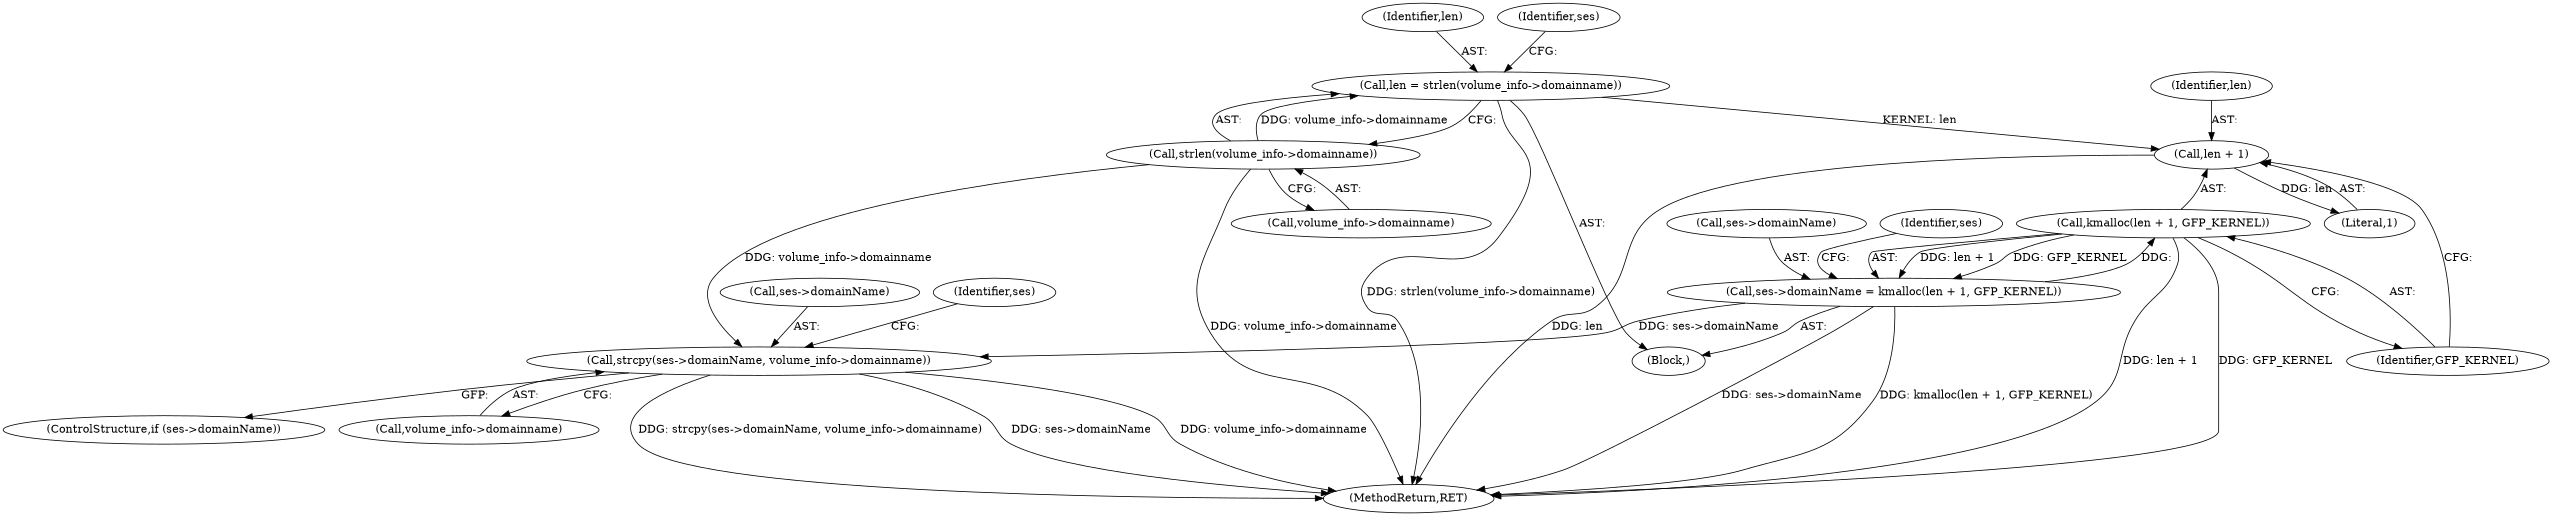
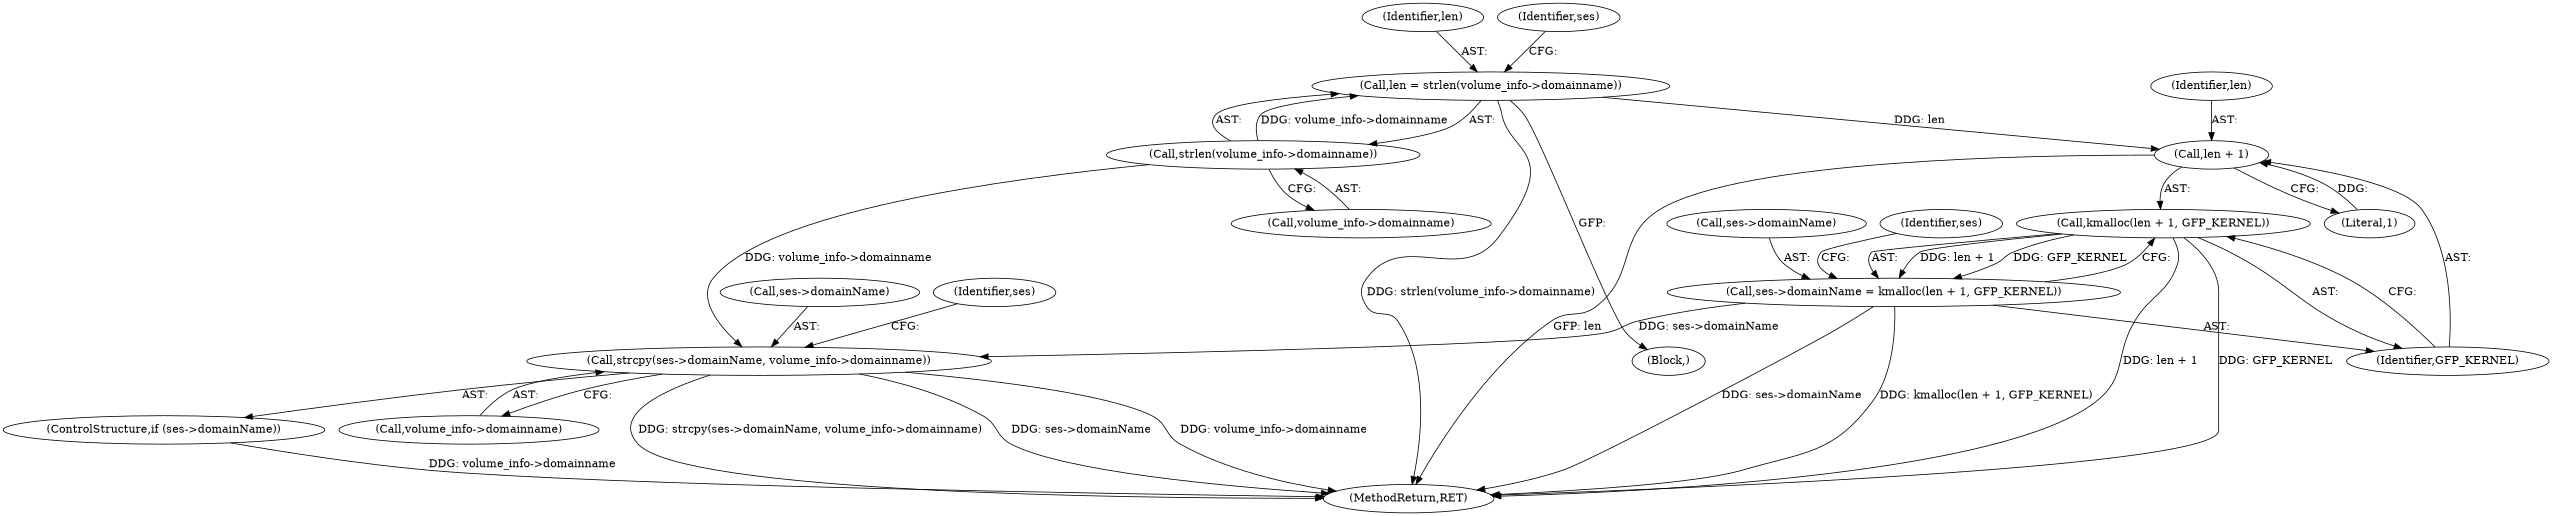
edge "(Call,len = strlen(volume_info->domainname))" -> "(Call,strlen(volume_info->domainname))": label "CFG: " -> "AST: "
edge "(Call,len = strlen(volume_info->domainname))" -> "(Call,len + 1)": label "KERNEL: len" -> "DDG: len"
edge "(Call,len + 1)" -> "(Literal,1)": label "DDG: len" -> "CFG: "
edge "(Literal,1)" -> "(Call,len + 1)": label "AST: " -> "DDG: "
edge "(Call,kmalloc(len + 1, GFP_KERNEL))" -> "(Call,len + 1)": reversed
edge "(Call,len = strlen(volume_info->domainname))" -> "(Block,)": label "AST: " -> "GFP: "
edge "(Call,ses->domainName = kmalloc(len + 1, GFP_KERNEL))" -> "(Call,kmalloc(len + 1, GFP_KERNEL))": label "DDG: " -> "CFG: "
edge "(Identifier,GFP_KERNEL)" -> "(Call,len + 1)": label "CFG: " -> "AST: "
edge "(Call,kmalloc(len + 1, GFP_KERNEL))" -> "(Identifier,GFP_KERNEL)": label "CFG: " -> "AST: "
edge "(Identifier,GFP_KERNEL)" -> "(Call,kmalloc(len + 1, GFP_KERNEL))": label "AST: " -> "CFG: "
edge "(Call,len + 1)" -> "(MethodReturn,RET)": label "DDG: len" -> "GFP: len"
edge "(Call,ses->domainName = kmalloc(len + 1, GFP_KERNEL))" -> "(Block,)": now "(Call,ses->domainName = kmalloc(len + 1, GFP_KERNEL))" -> "(Identifier,GFP_KERNEL)"
edge "(Call,strlen(volume_info->domainname))" -> "(MethodReturn,RET)": now "(ControlStructure,if (ses->domainName))" -> "(MethodReturn,RET)"
edge "(Call,strcpy(ses->domainName, volume_info->domainname))" -> "(ControlStructure,if (ses->domainName))": label "GFP: " -> "AST: "
